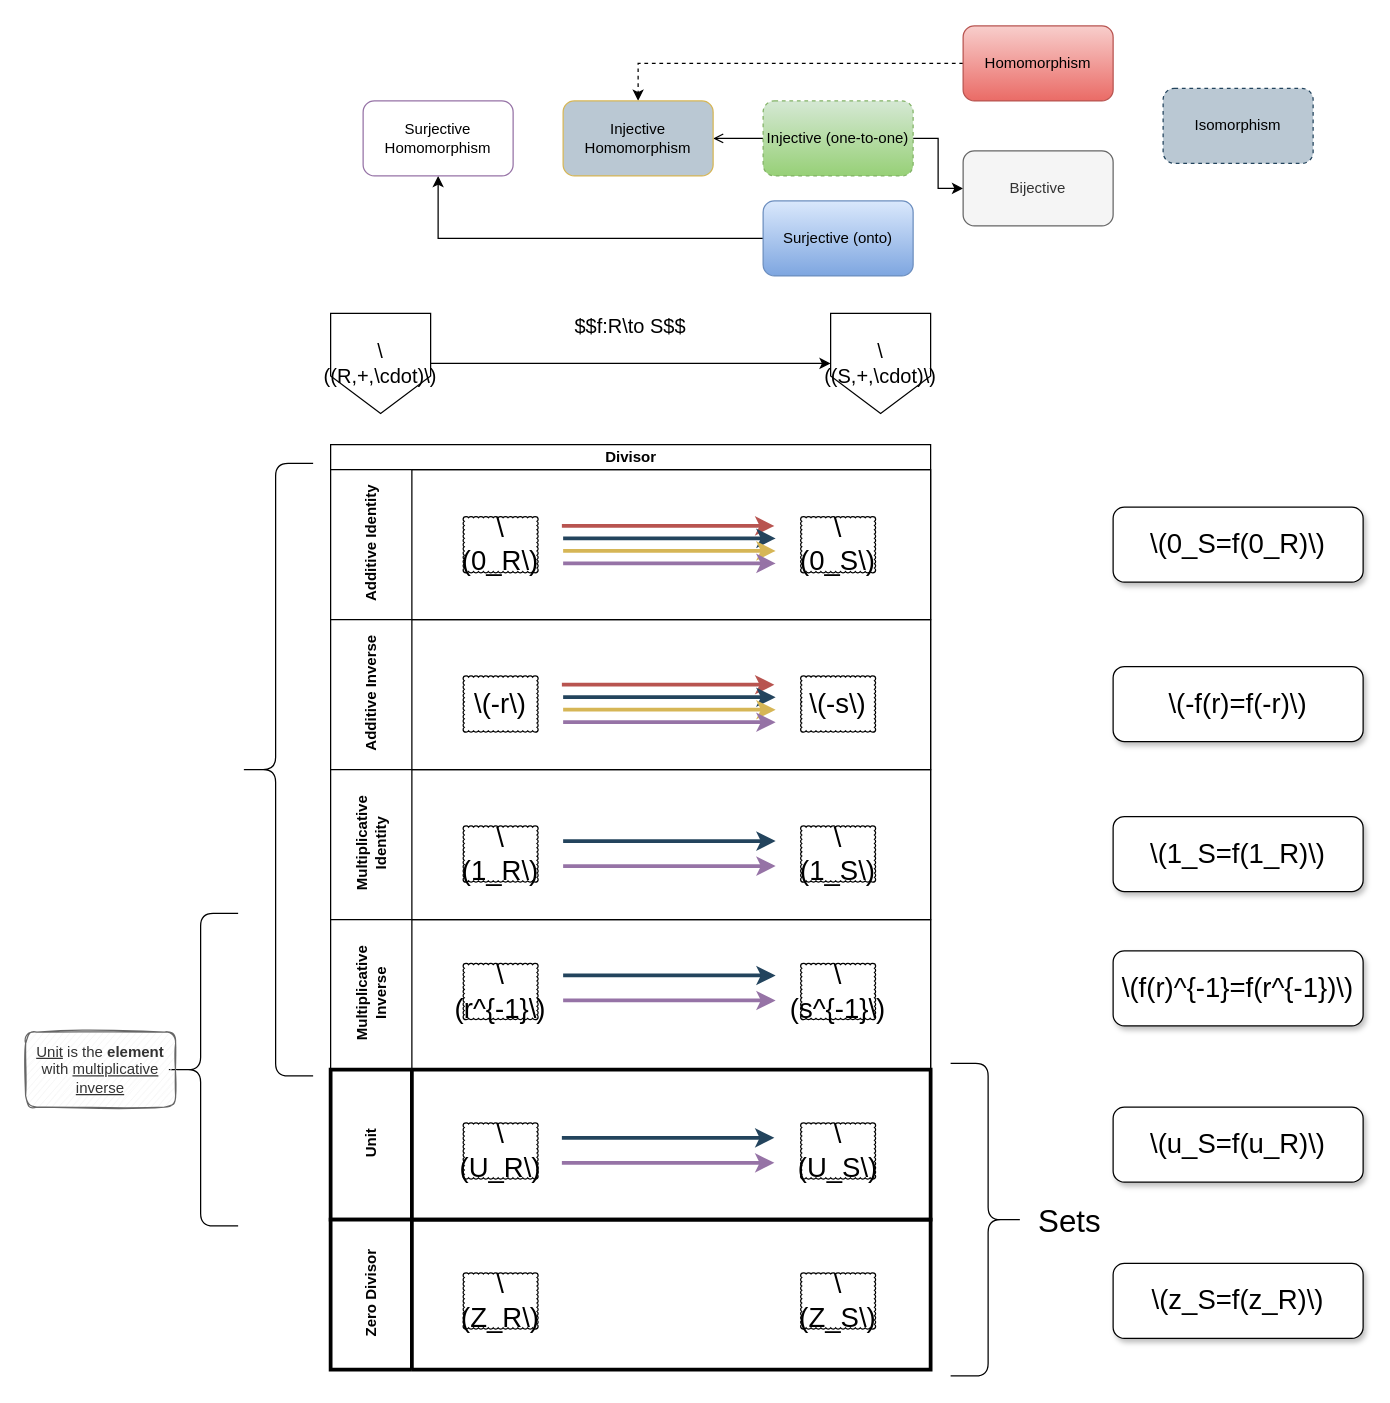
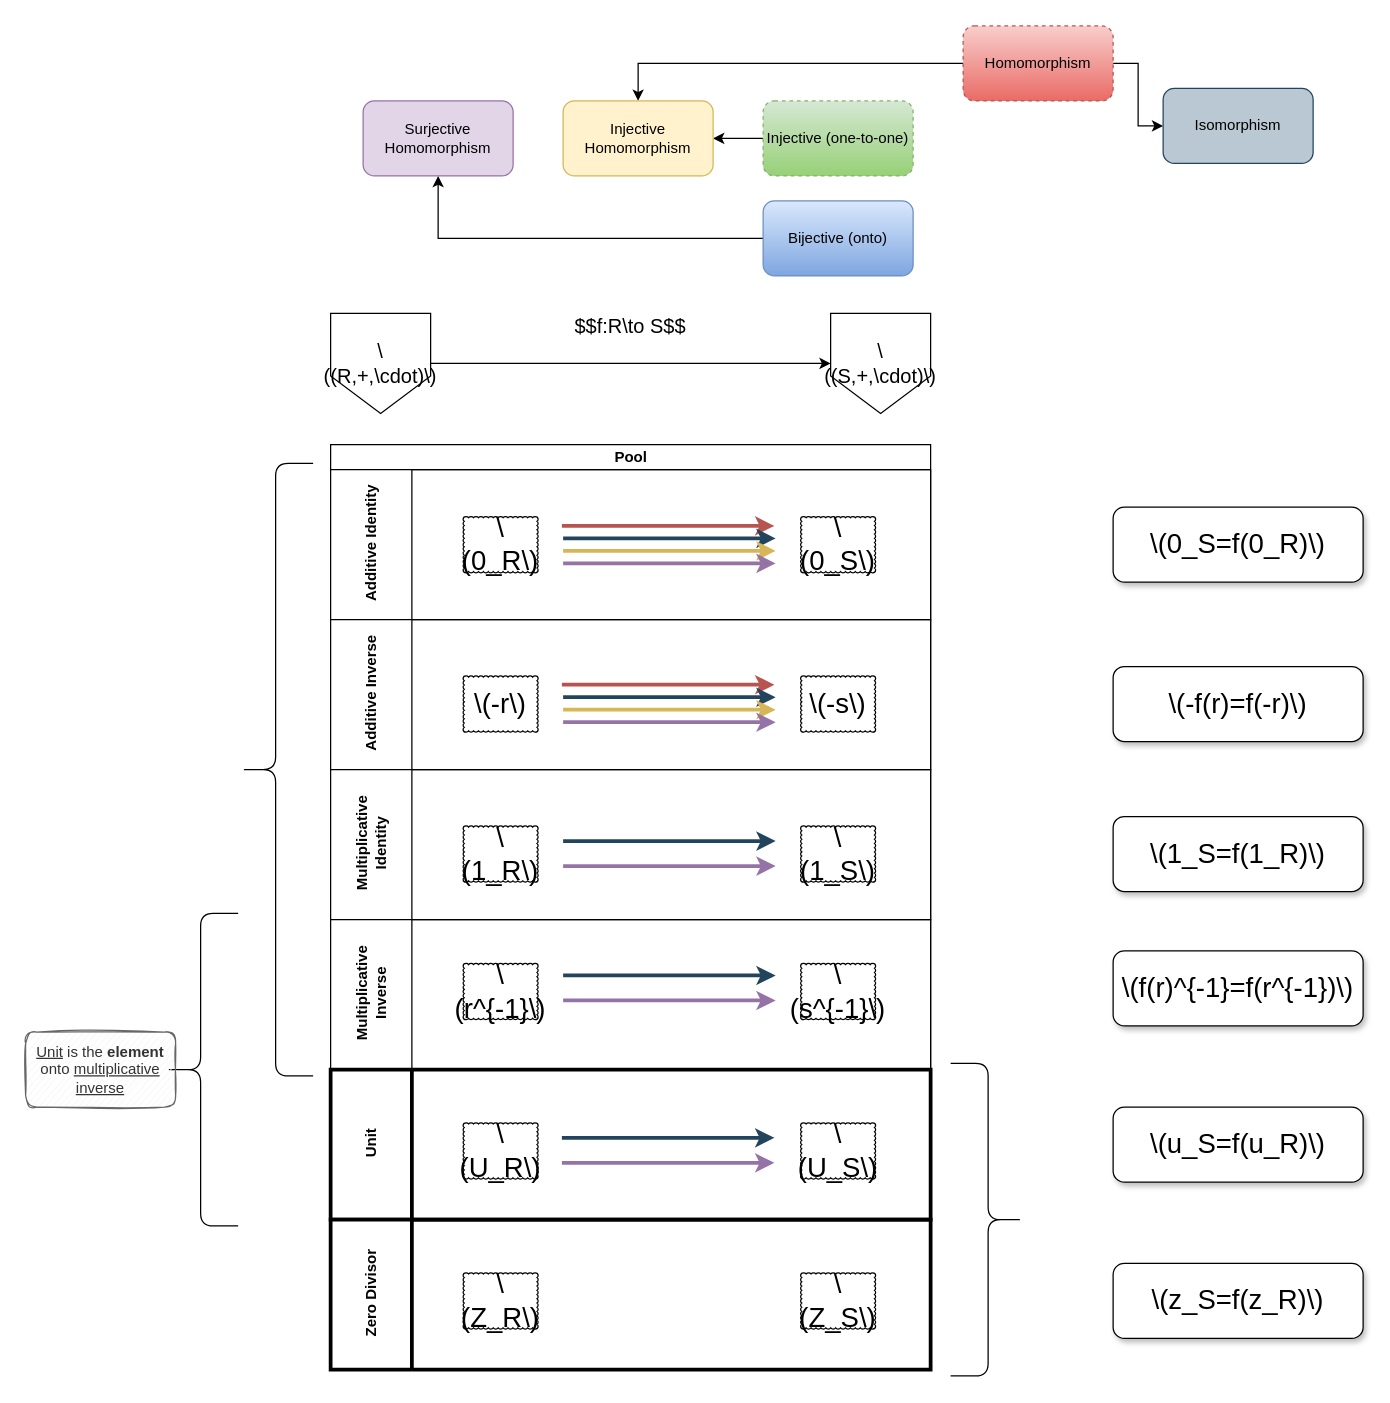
edge "Homomorphism" -> "Injective Homomorphism": style dashed -> solid
node "Homomorphism": style solid -> dashed
edge "Homomorphism" -> "Isomorphism": added
node "Isomorphism": style dashed -> solid
node "Surjective Homomorphism": fillcolor #ffffff -> #e1d5e7
node "Injective Homomorphism": fillcolor #bac8d3 -> #fff2cc
edge "Injective (one-to-one)" -> "Injective Homomorphism": arrowhead open -> classic
edge "Injective (one-to-one)" -> "Bijective": removed
node "Bijective": removed
node "Surjective (onto)": label "Surjective (onto)" -> "Bijective (onto)"
node "Divisor": label "Divisor" -> "Pool"
node "Unit is the element with multiplicative inverse": label "Unit is the element with multiplicative inverse" -> "Unit is the element onto multiplicative inverse"
node "Sets": removed
